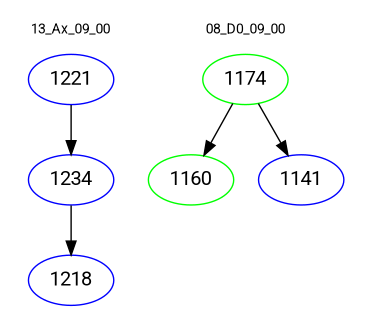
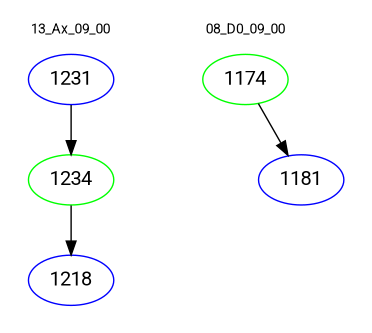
node "1221": label "1221" -> "1231"
node "1234": color blue -> green
node "1160": removed
node "1141": label "1141" -> "1181"
